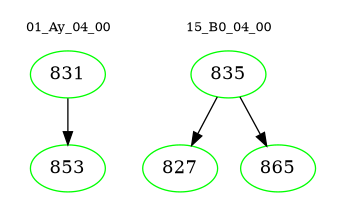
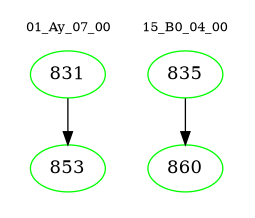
cluster "01_Ay_04_00": label "01_Ay_04_00" -> "01_Ay_07_00"
node "827": removed
node "865": label "865" -> "860"
